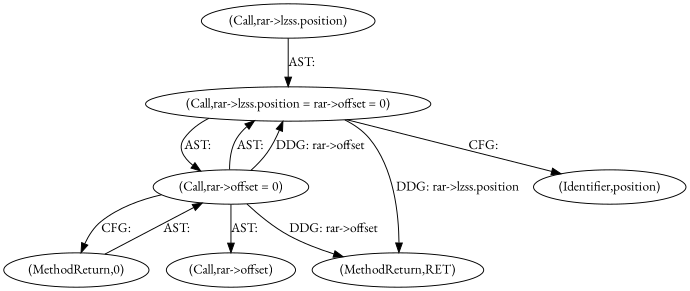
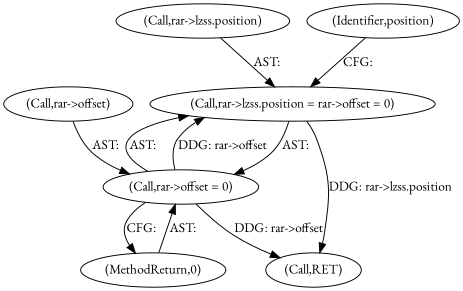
edge "(Call,rar->lzss.position = rar->offset = 0)" -> "(Identifier,position)": reversed
edge "(Call,rar->offset = 0)" -> "(Call,rar->offset)": reversed
node "(MethodReturn,RET)": label "(MethodReturn,RET)" -> "(Call,RET)"
